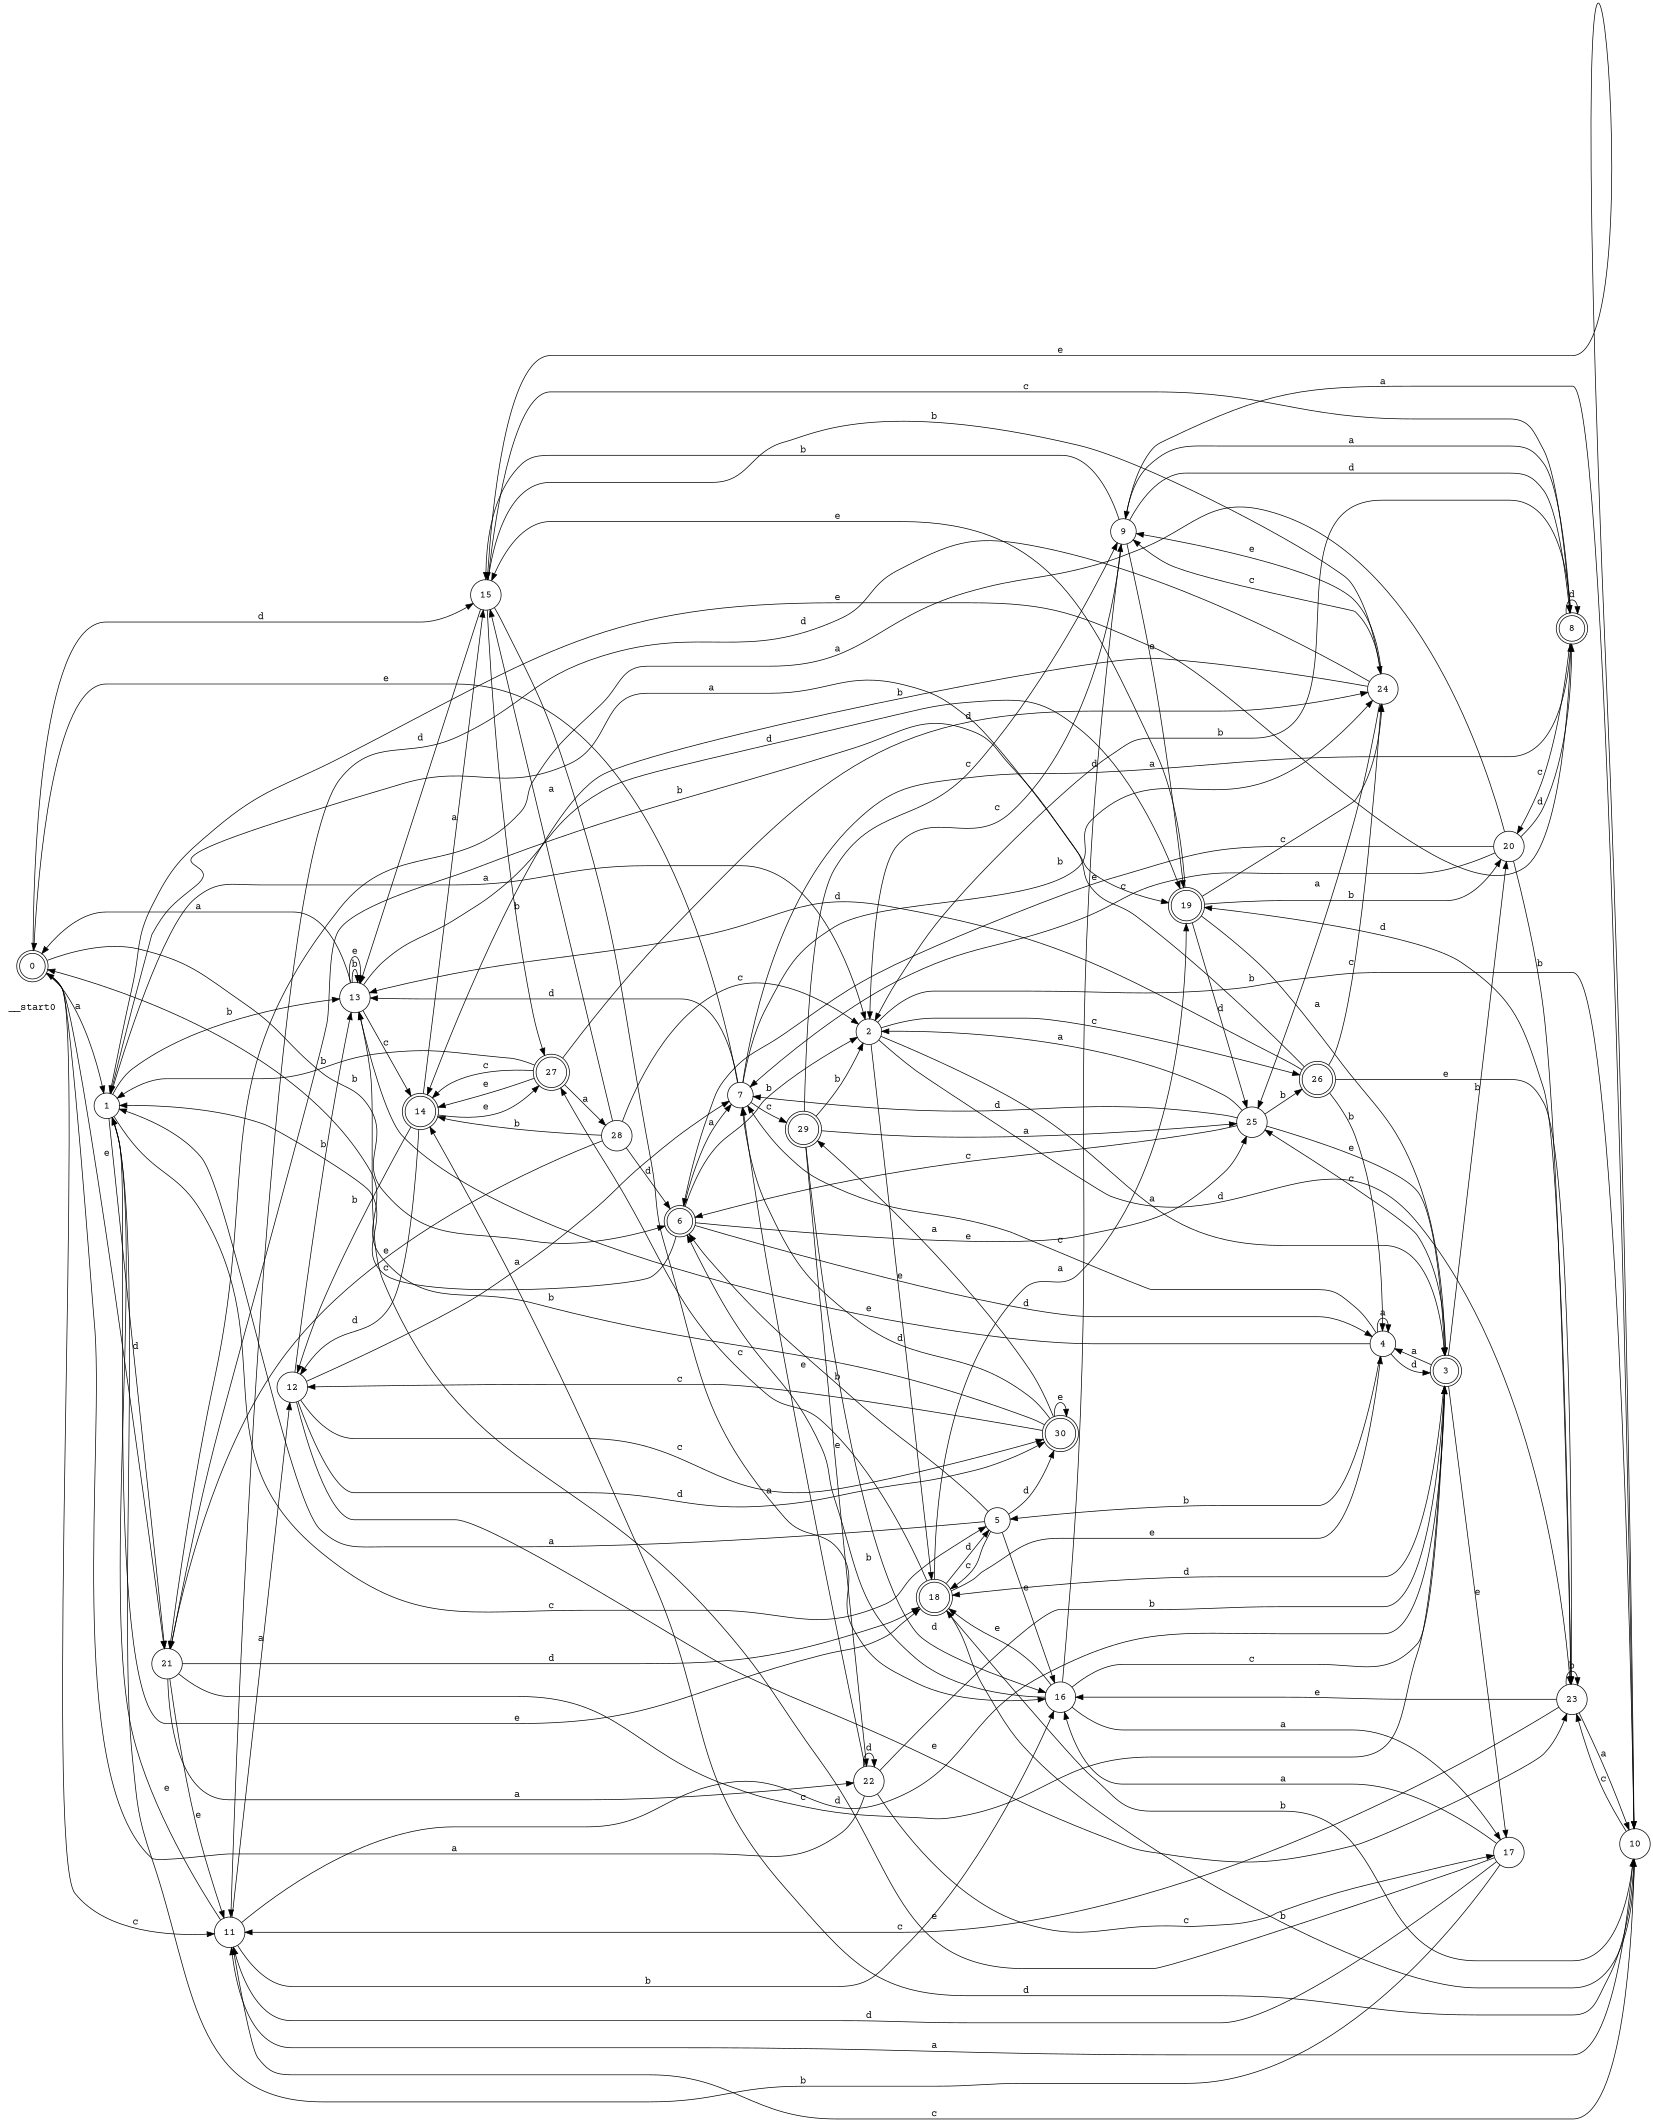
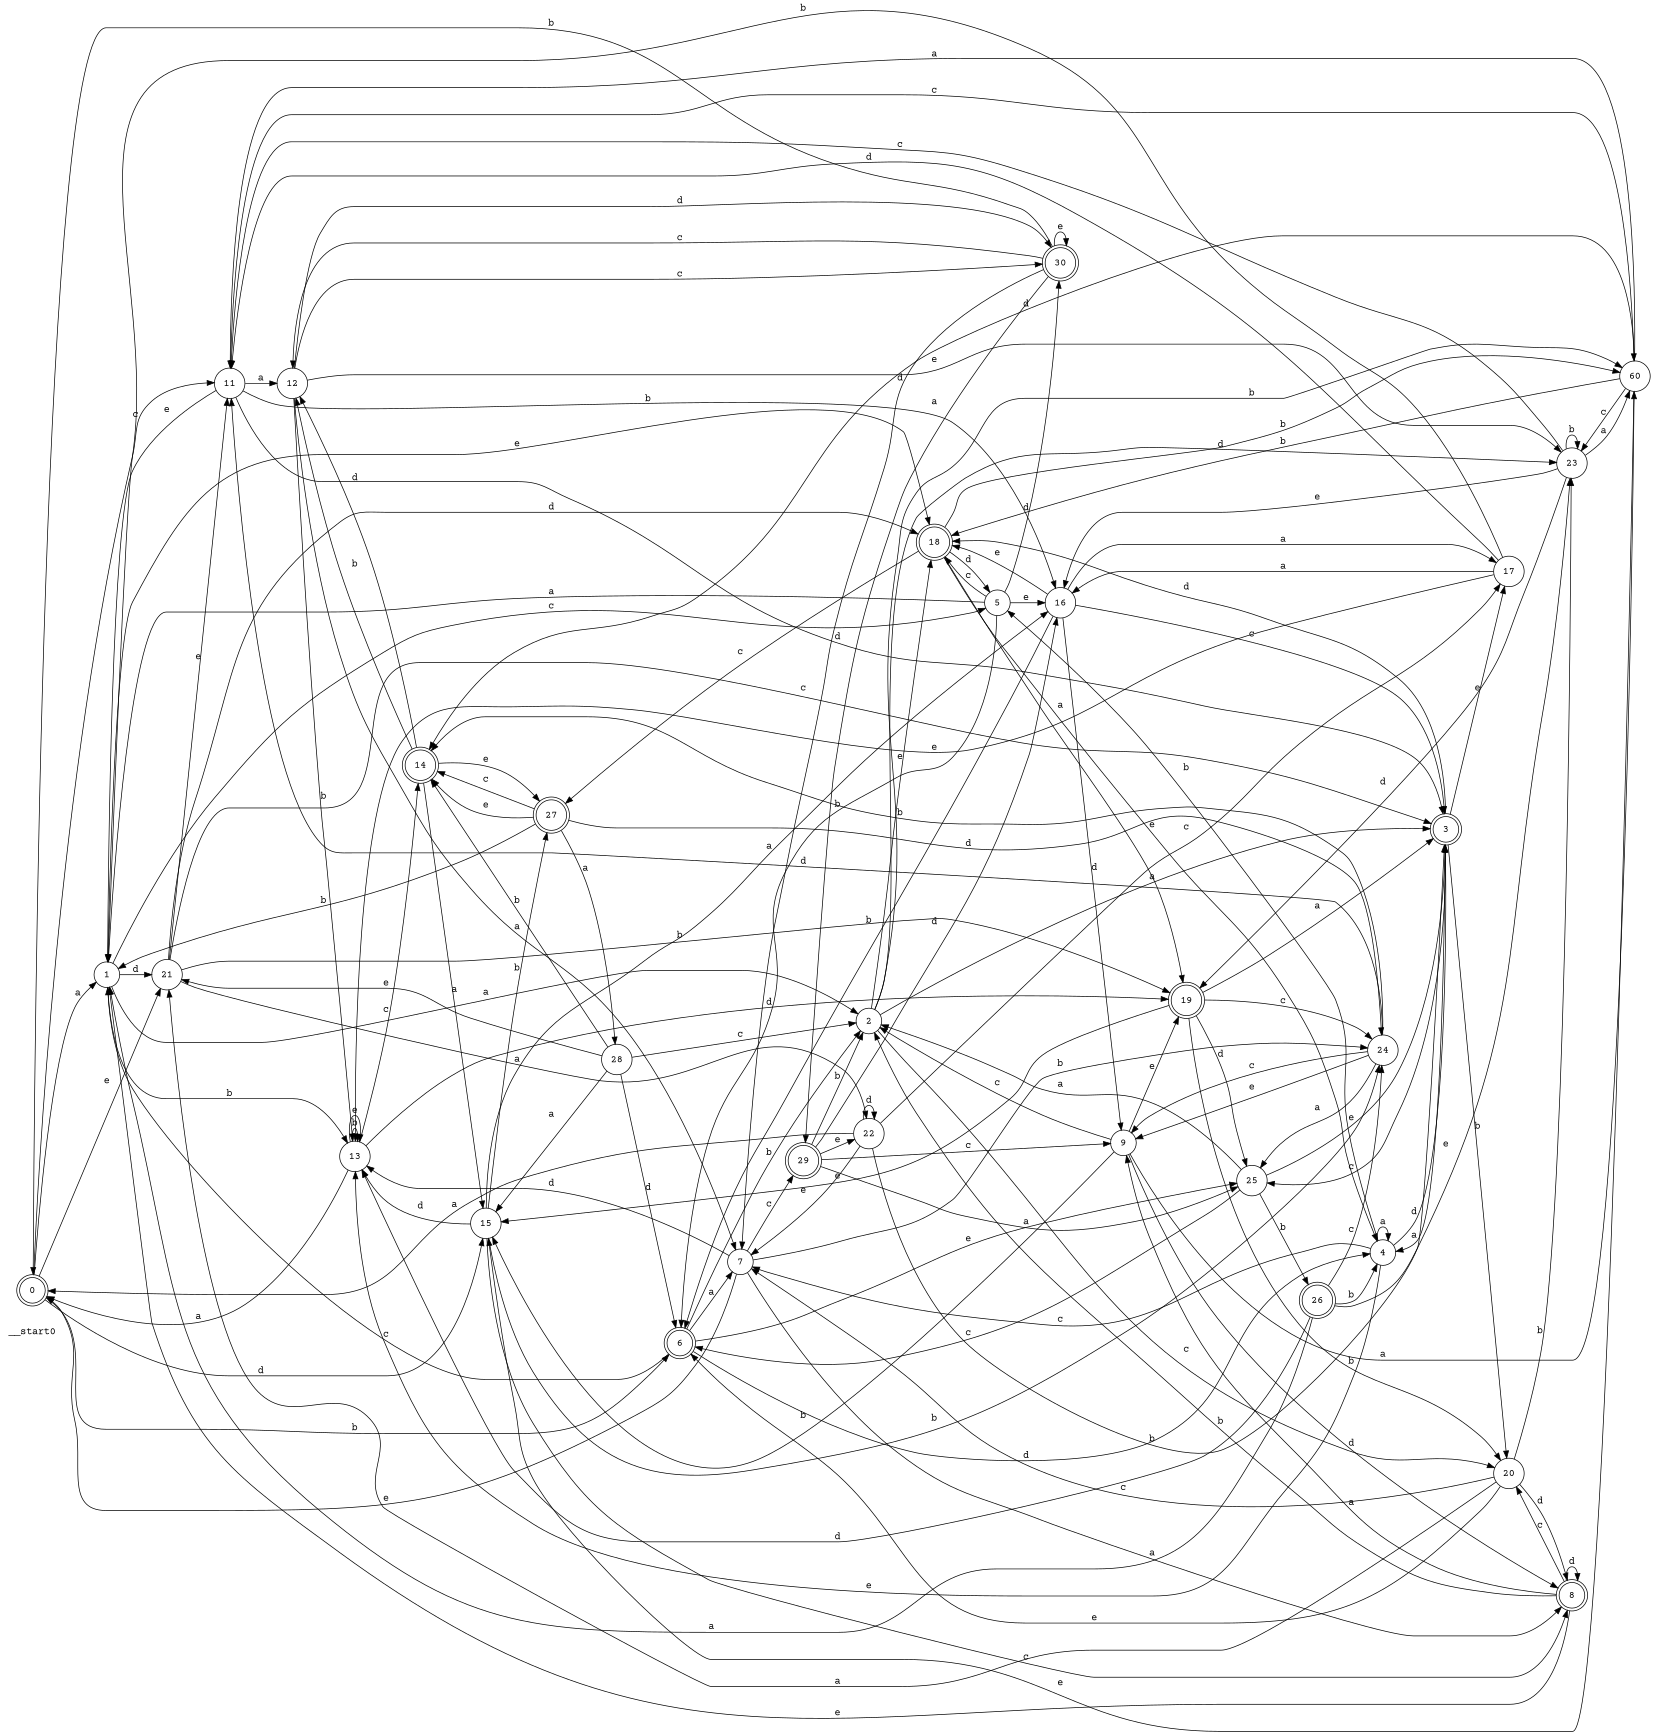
edge "2" -> "26": now "2" -> "20"
edge "25" -> "7": removed, label "d"
node "10": label "10" -> "60"
